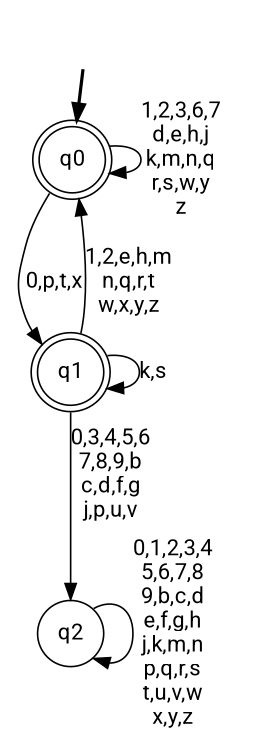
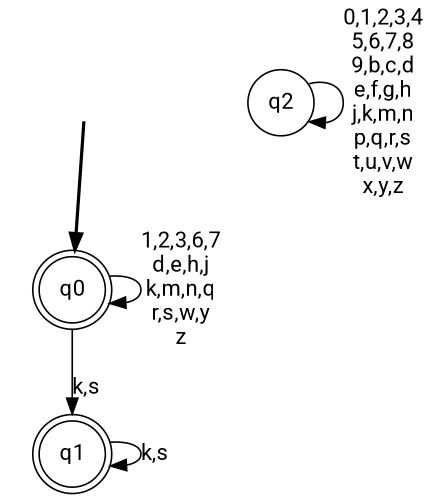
edge "q1" -> "q0": removed, label "1,2,e,h,m n,q,r,t w,x,y,z"
edge "q0" -> "q1": label "0,p,t,x" -> "k,s"
edge "q1" -> "q2": removed, label "0,3,4,5,6 7,8,9,b c,d,f,g j,p,u,v"
